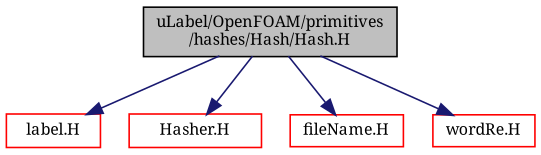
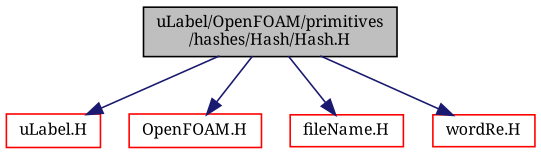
node "label.H": label "label.H" -> "uLabel.H"
node "Hasher.H": label "Hasher.H" -> "OpenFOAM.H"
